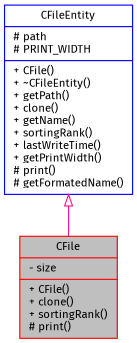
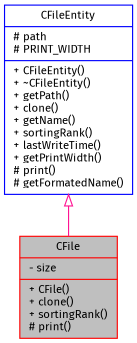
node "CFileEntity": text "+ CFile()" -> "+ CFileEntity()"
